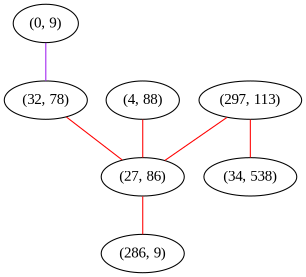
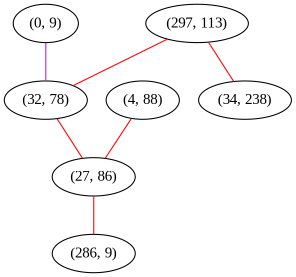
edge "(297, 113)" -- "(27, 86)": now "(297, 113)" -- "(32, 78)"
node "(34, 538)": label "(34, 538)" -> "(34, 238)"
